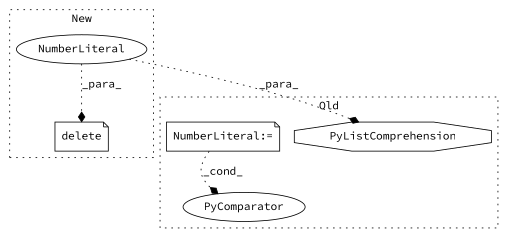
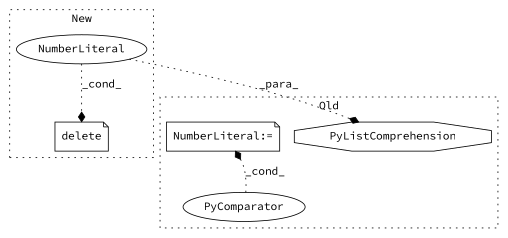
edge "NumberLiteral" -> "delete": label "_para_" -> "_cond_"
edge "NumberLiteral:=" -> "PyComparator": reversed
